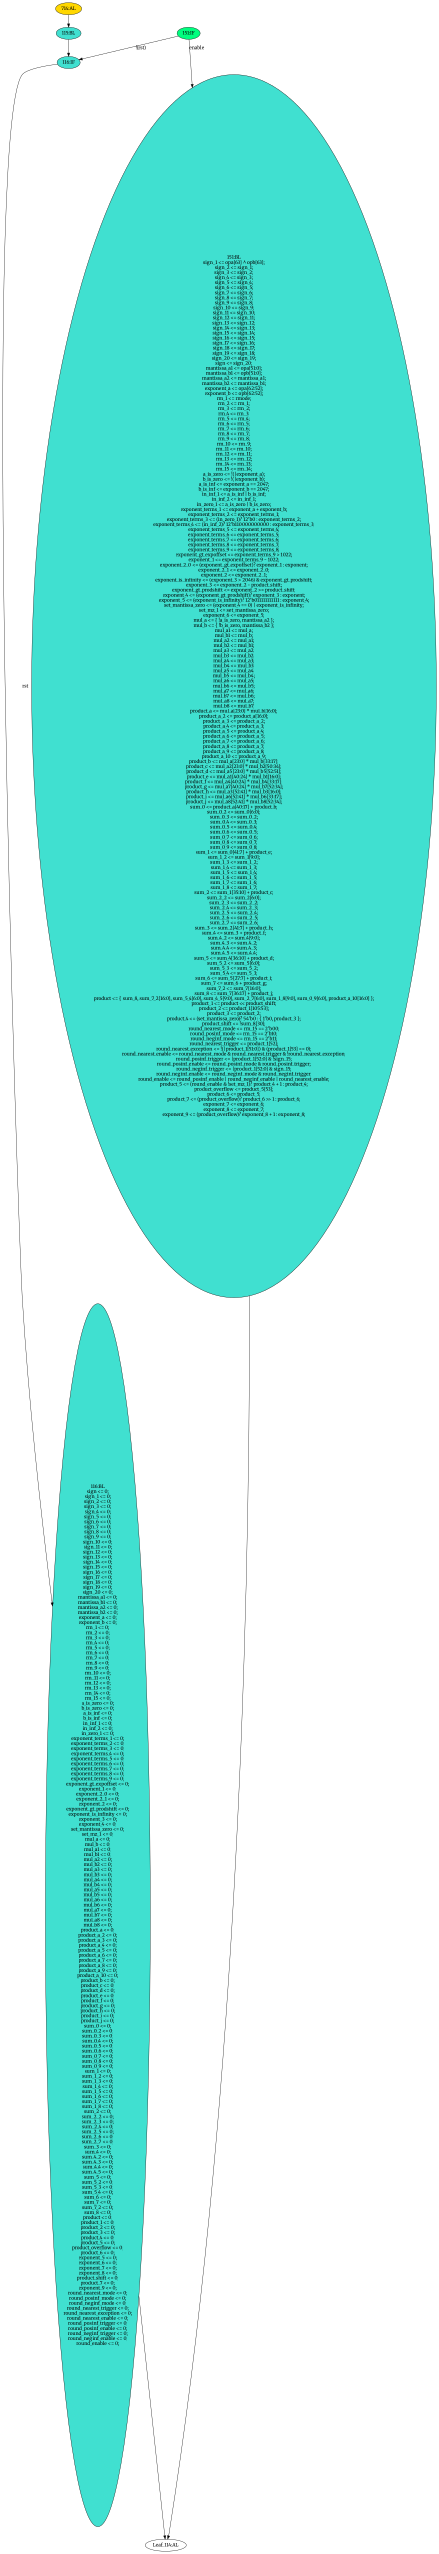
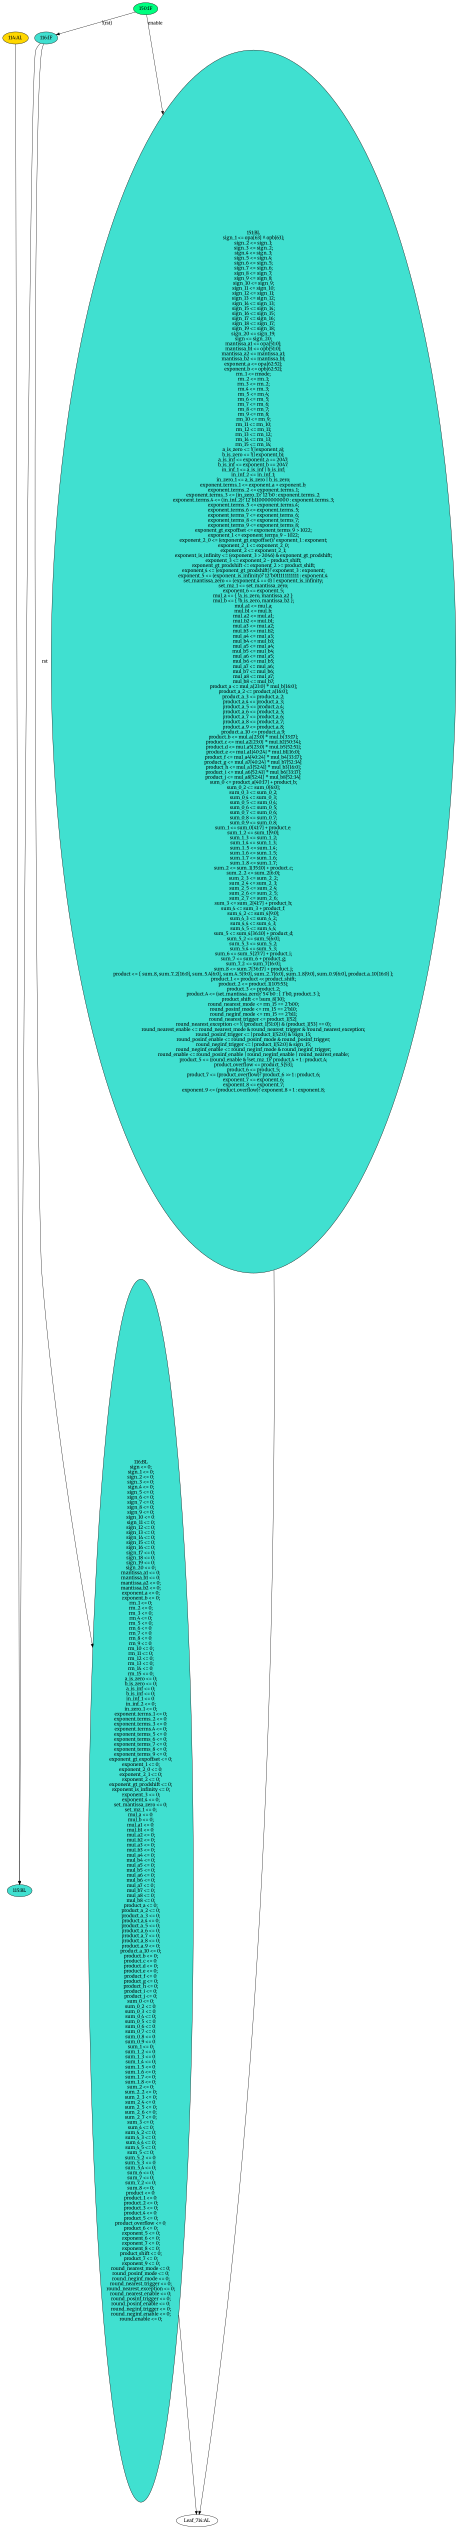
node "714:AL": label "714:AL" -> "114:AL"
node "151:IF": label "151:IF" -> "150:IF"
edge "115:BL" -> "116:IF": reversed
node "Leaf_114:AL": label "Leaf_114:AL" -> "Leaf_714:AL"
